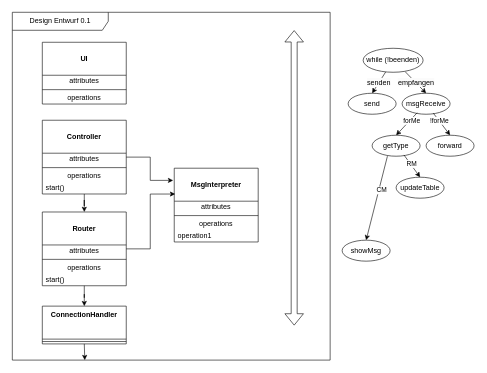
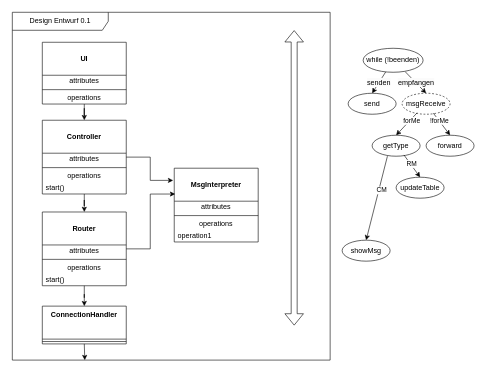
node "msgReceive": style solid -> dashed
edge "UI" -> "Controller": added
